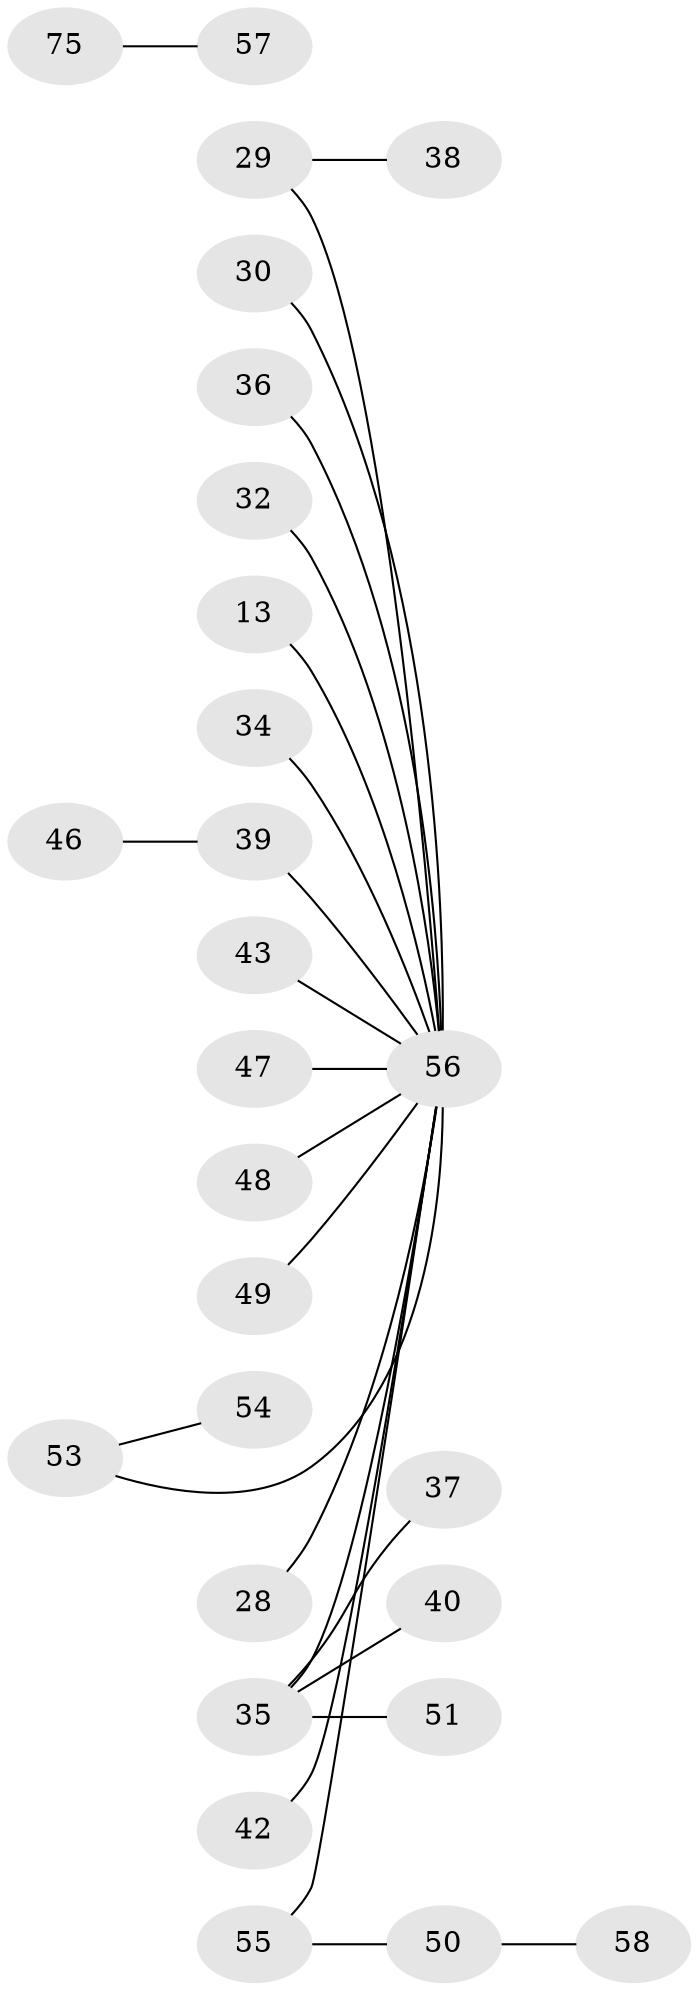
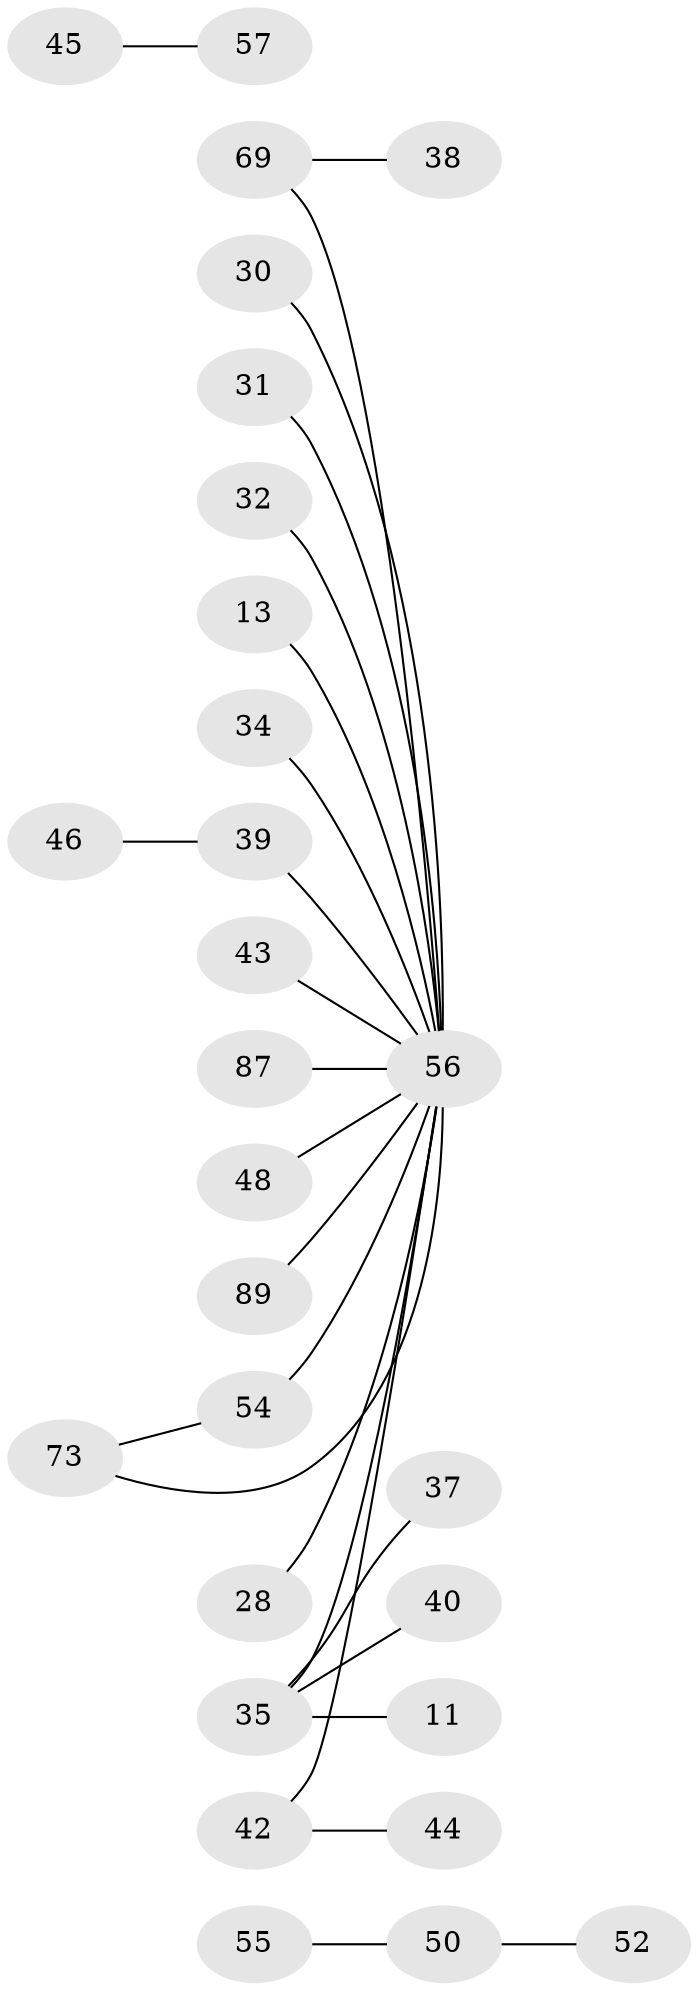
node "75": label "75" -> "45"
node "29": label "29" -> "69"
node "36": label "36" -> "31"
node "47": label "47" -> "87"
node "49": label "49" -> "89"
node "53": label "53" -> "73"
edge "56" -- "55": now "56" -- "54"
node "51": label "51" -> "11"
node "44": added
node "58": label "58" -> "52"
